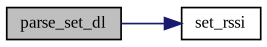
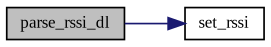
node "parse_set_dl": label "parse_set_dl" -> "parse_rssi_dl"
